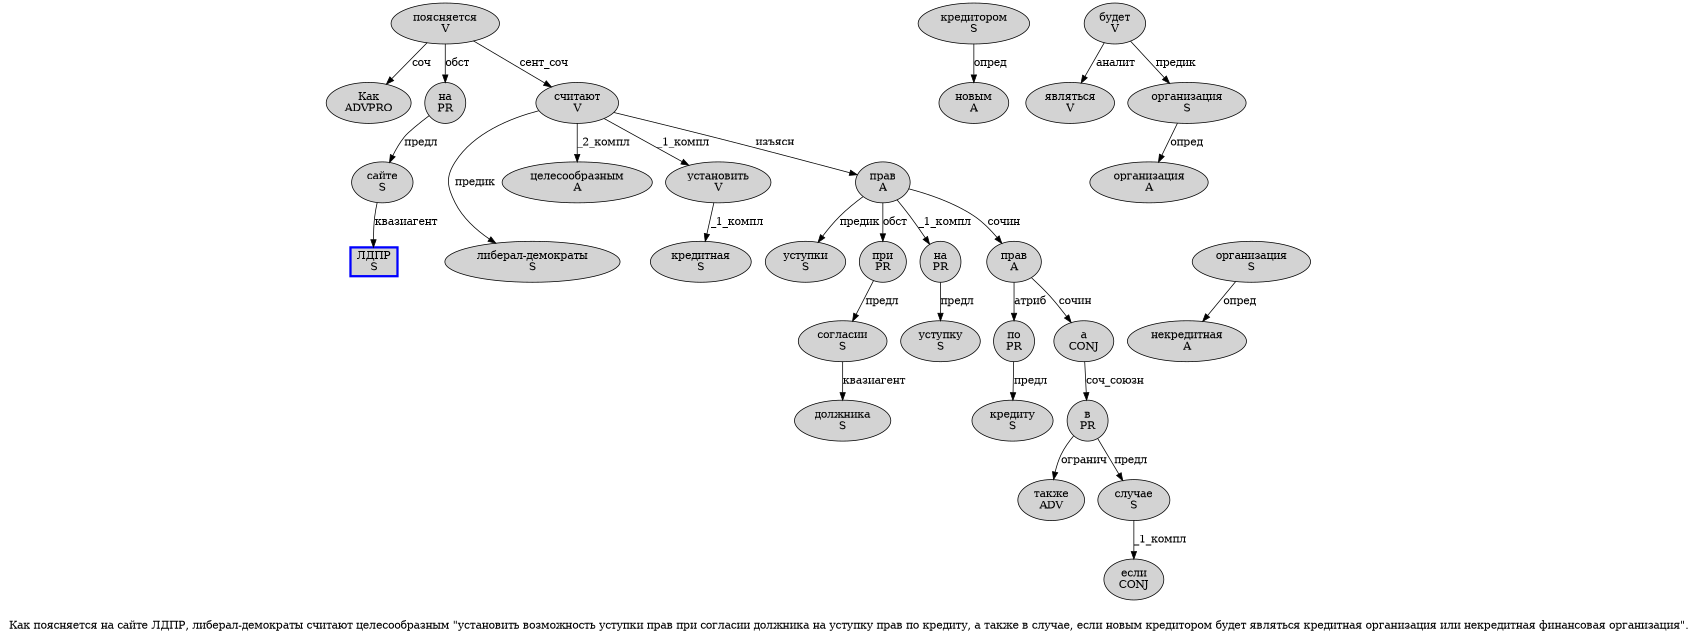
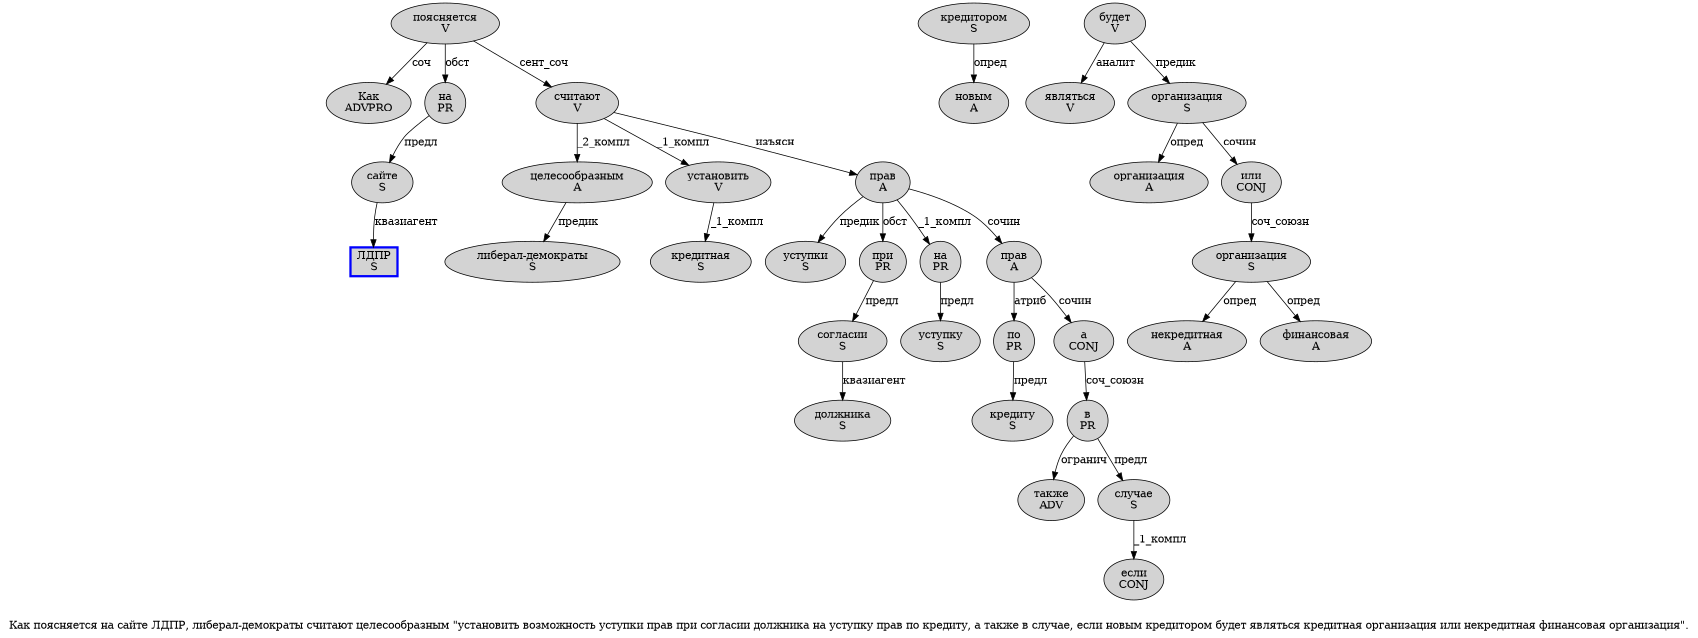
edge "считают V" -> "либерал-демократы S": now "целесообразным A" -> "либерал-демократы S"
node "или CONJ": added
node "финансовая A": added
